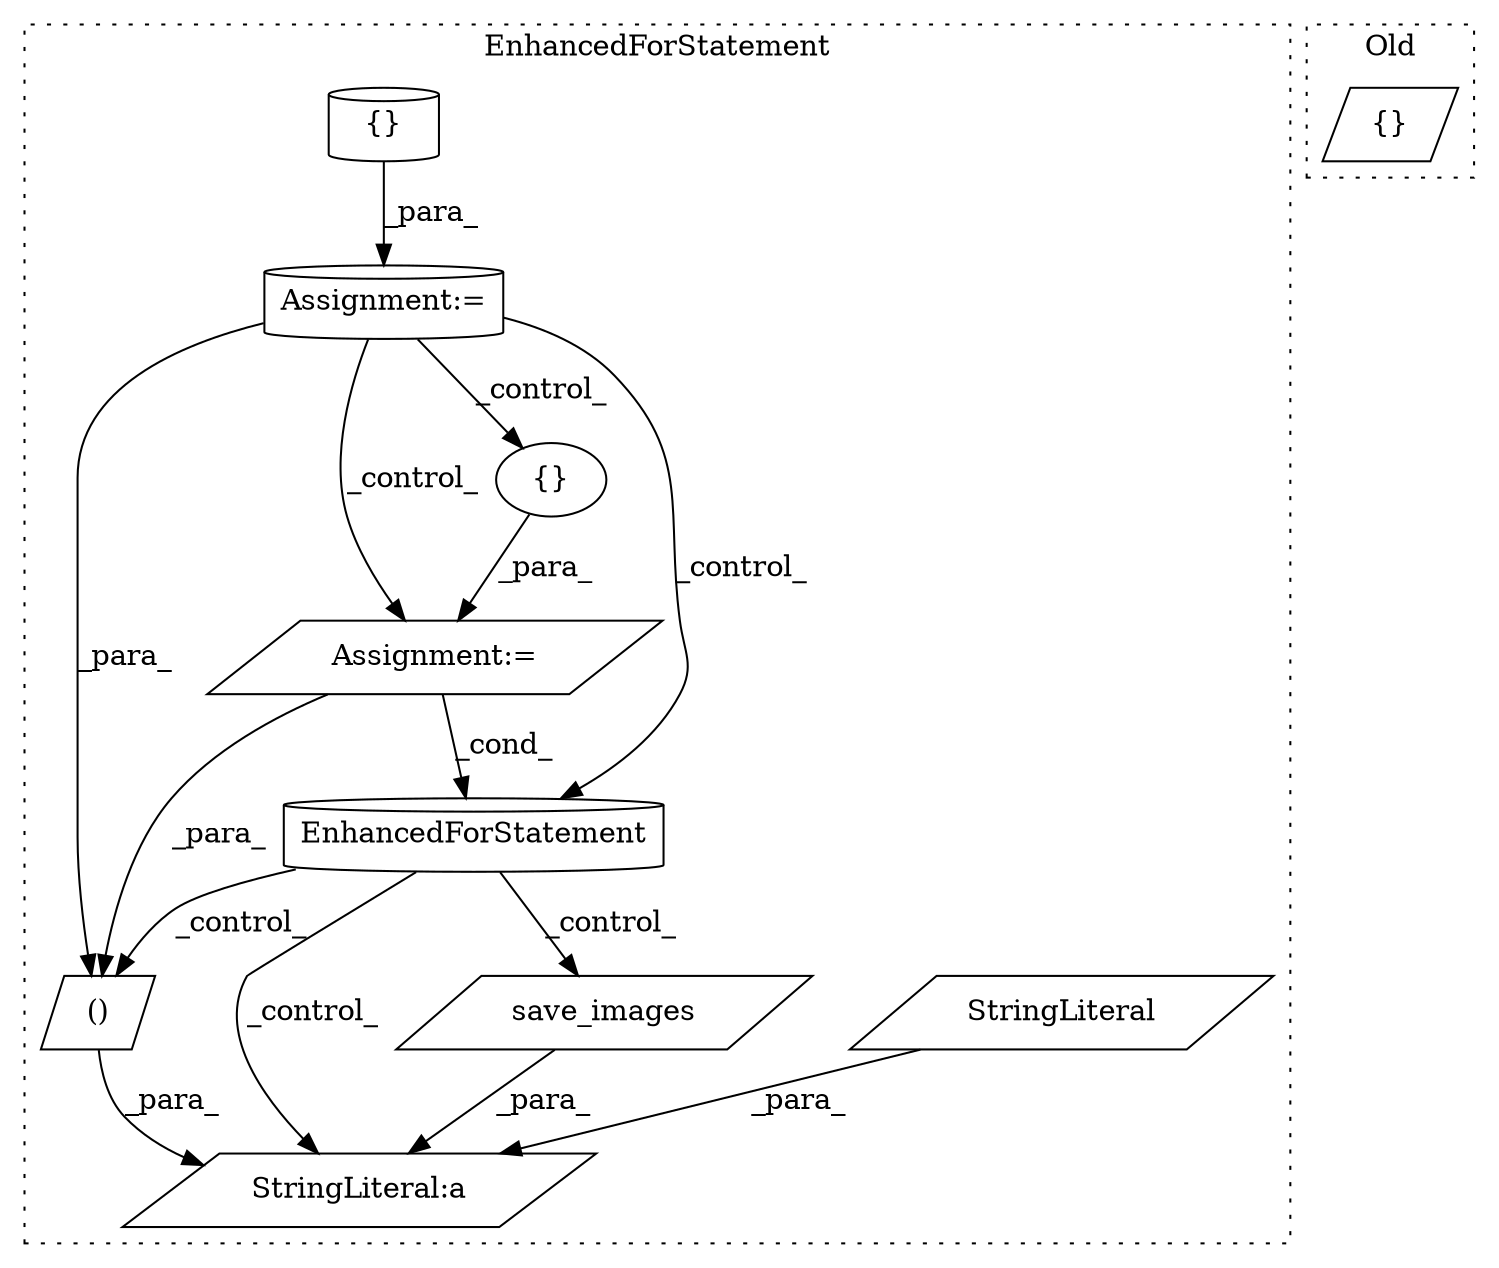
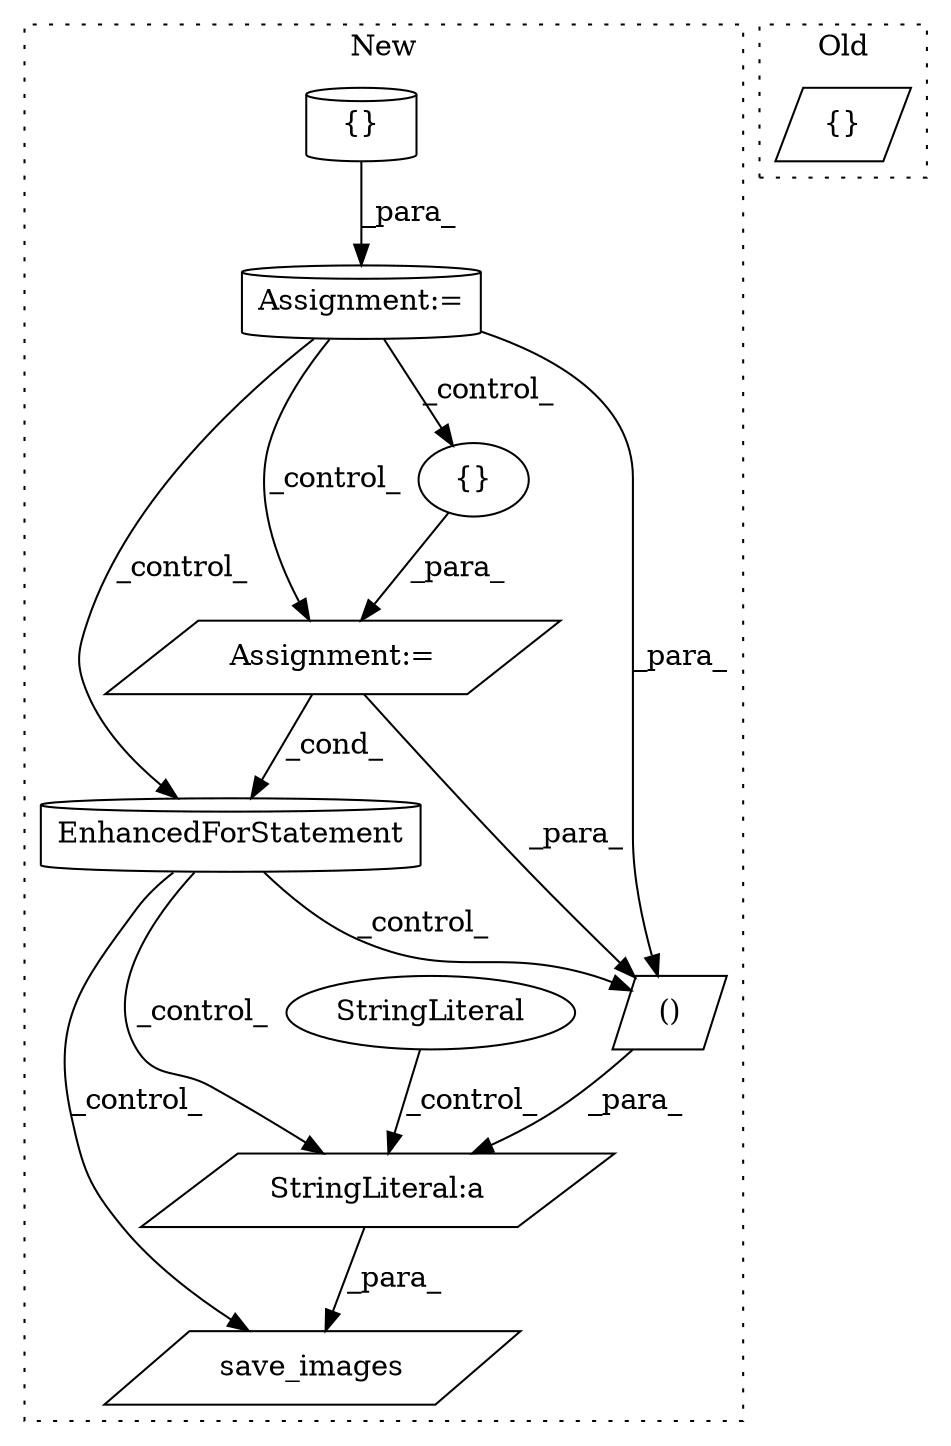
cluster "EnhancedForStatement": label "EnhancedForStatement" -> "New"
node "StringLiteral": shape parallelogram -> ellipse
edge "save_images" -> "StringLiteral:a": reversed
edge "StringLiteral" -> "StringLiteral:a": label "_para_" -> "_control_"
